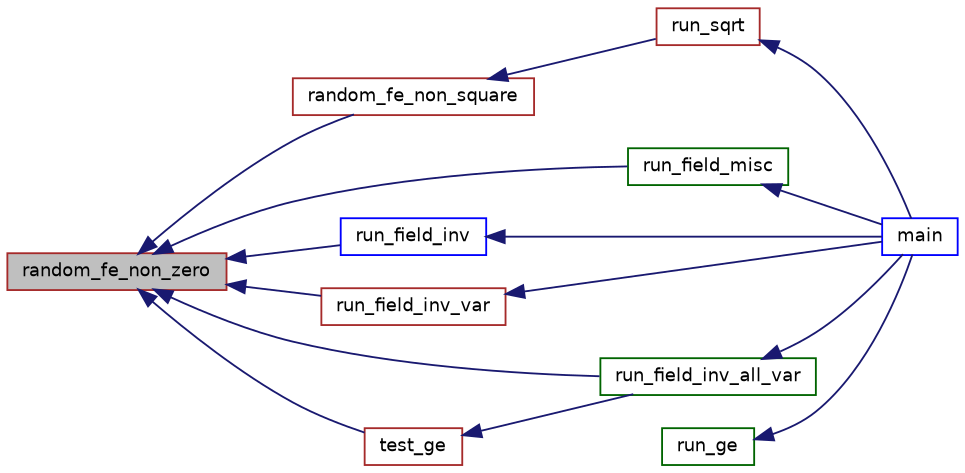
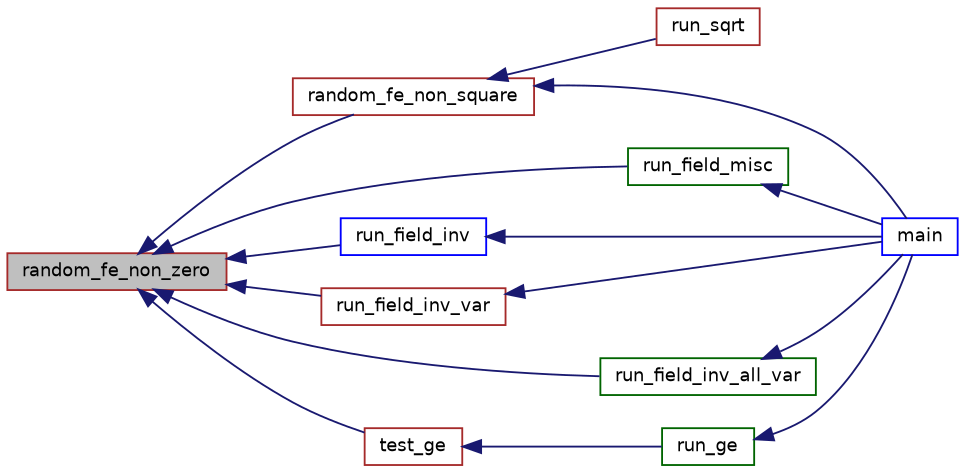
edge "main" -> "run_sqrt": now "main" -> "random_fe_non_square"
edge "run_field_inv_all_var" -> "test_ge": now "run_ge" -> "test_ge"
